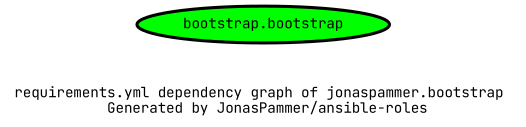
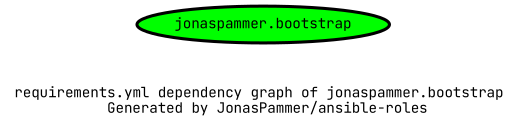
node "bootstrap.bootstrap": label "bootstrap.bootstrap" -> "jonaspammer.bootstrap"
